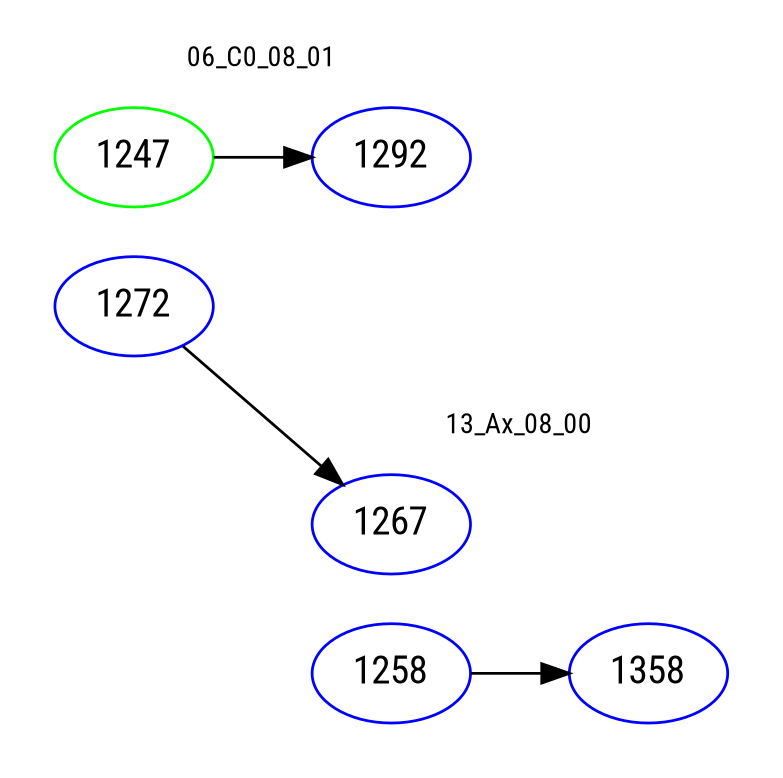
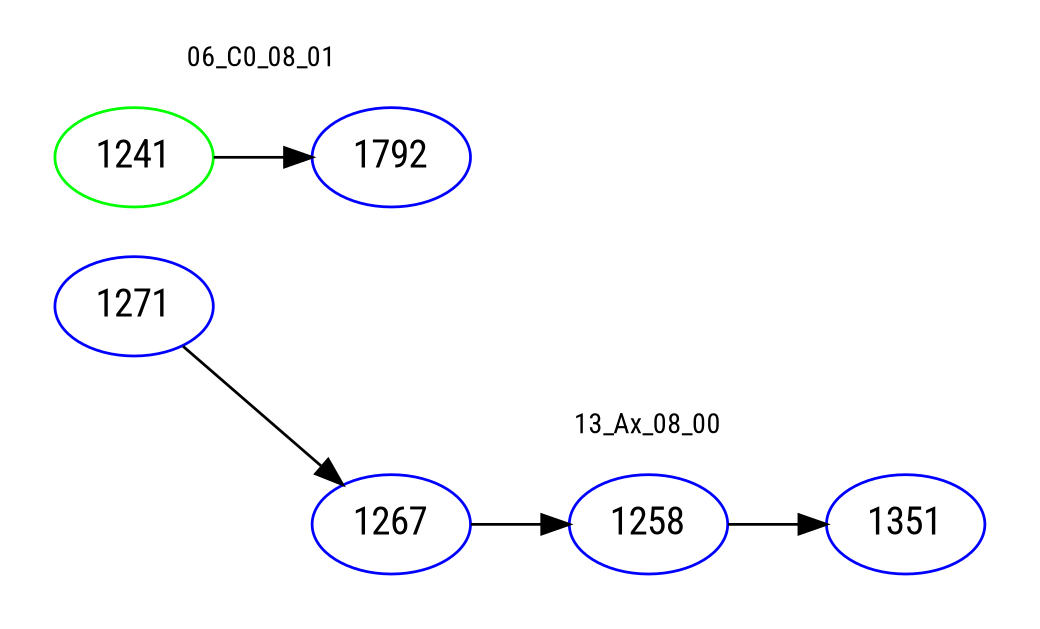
node "1247": label "1247" -> "1241"
node "1292": label "1292" -> "1792"
node "1272": label "1272" -> "1271"
edge "1267" -> "1258": added
node "1358": label "1358" -> "1351"
